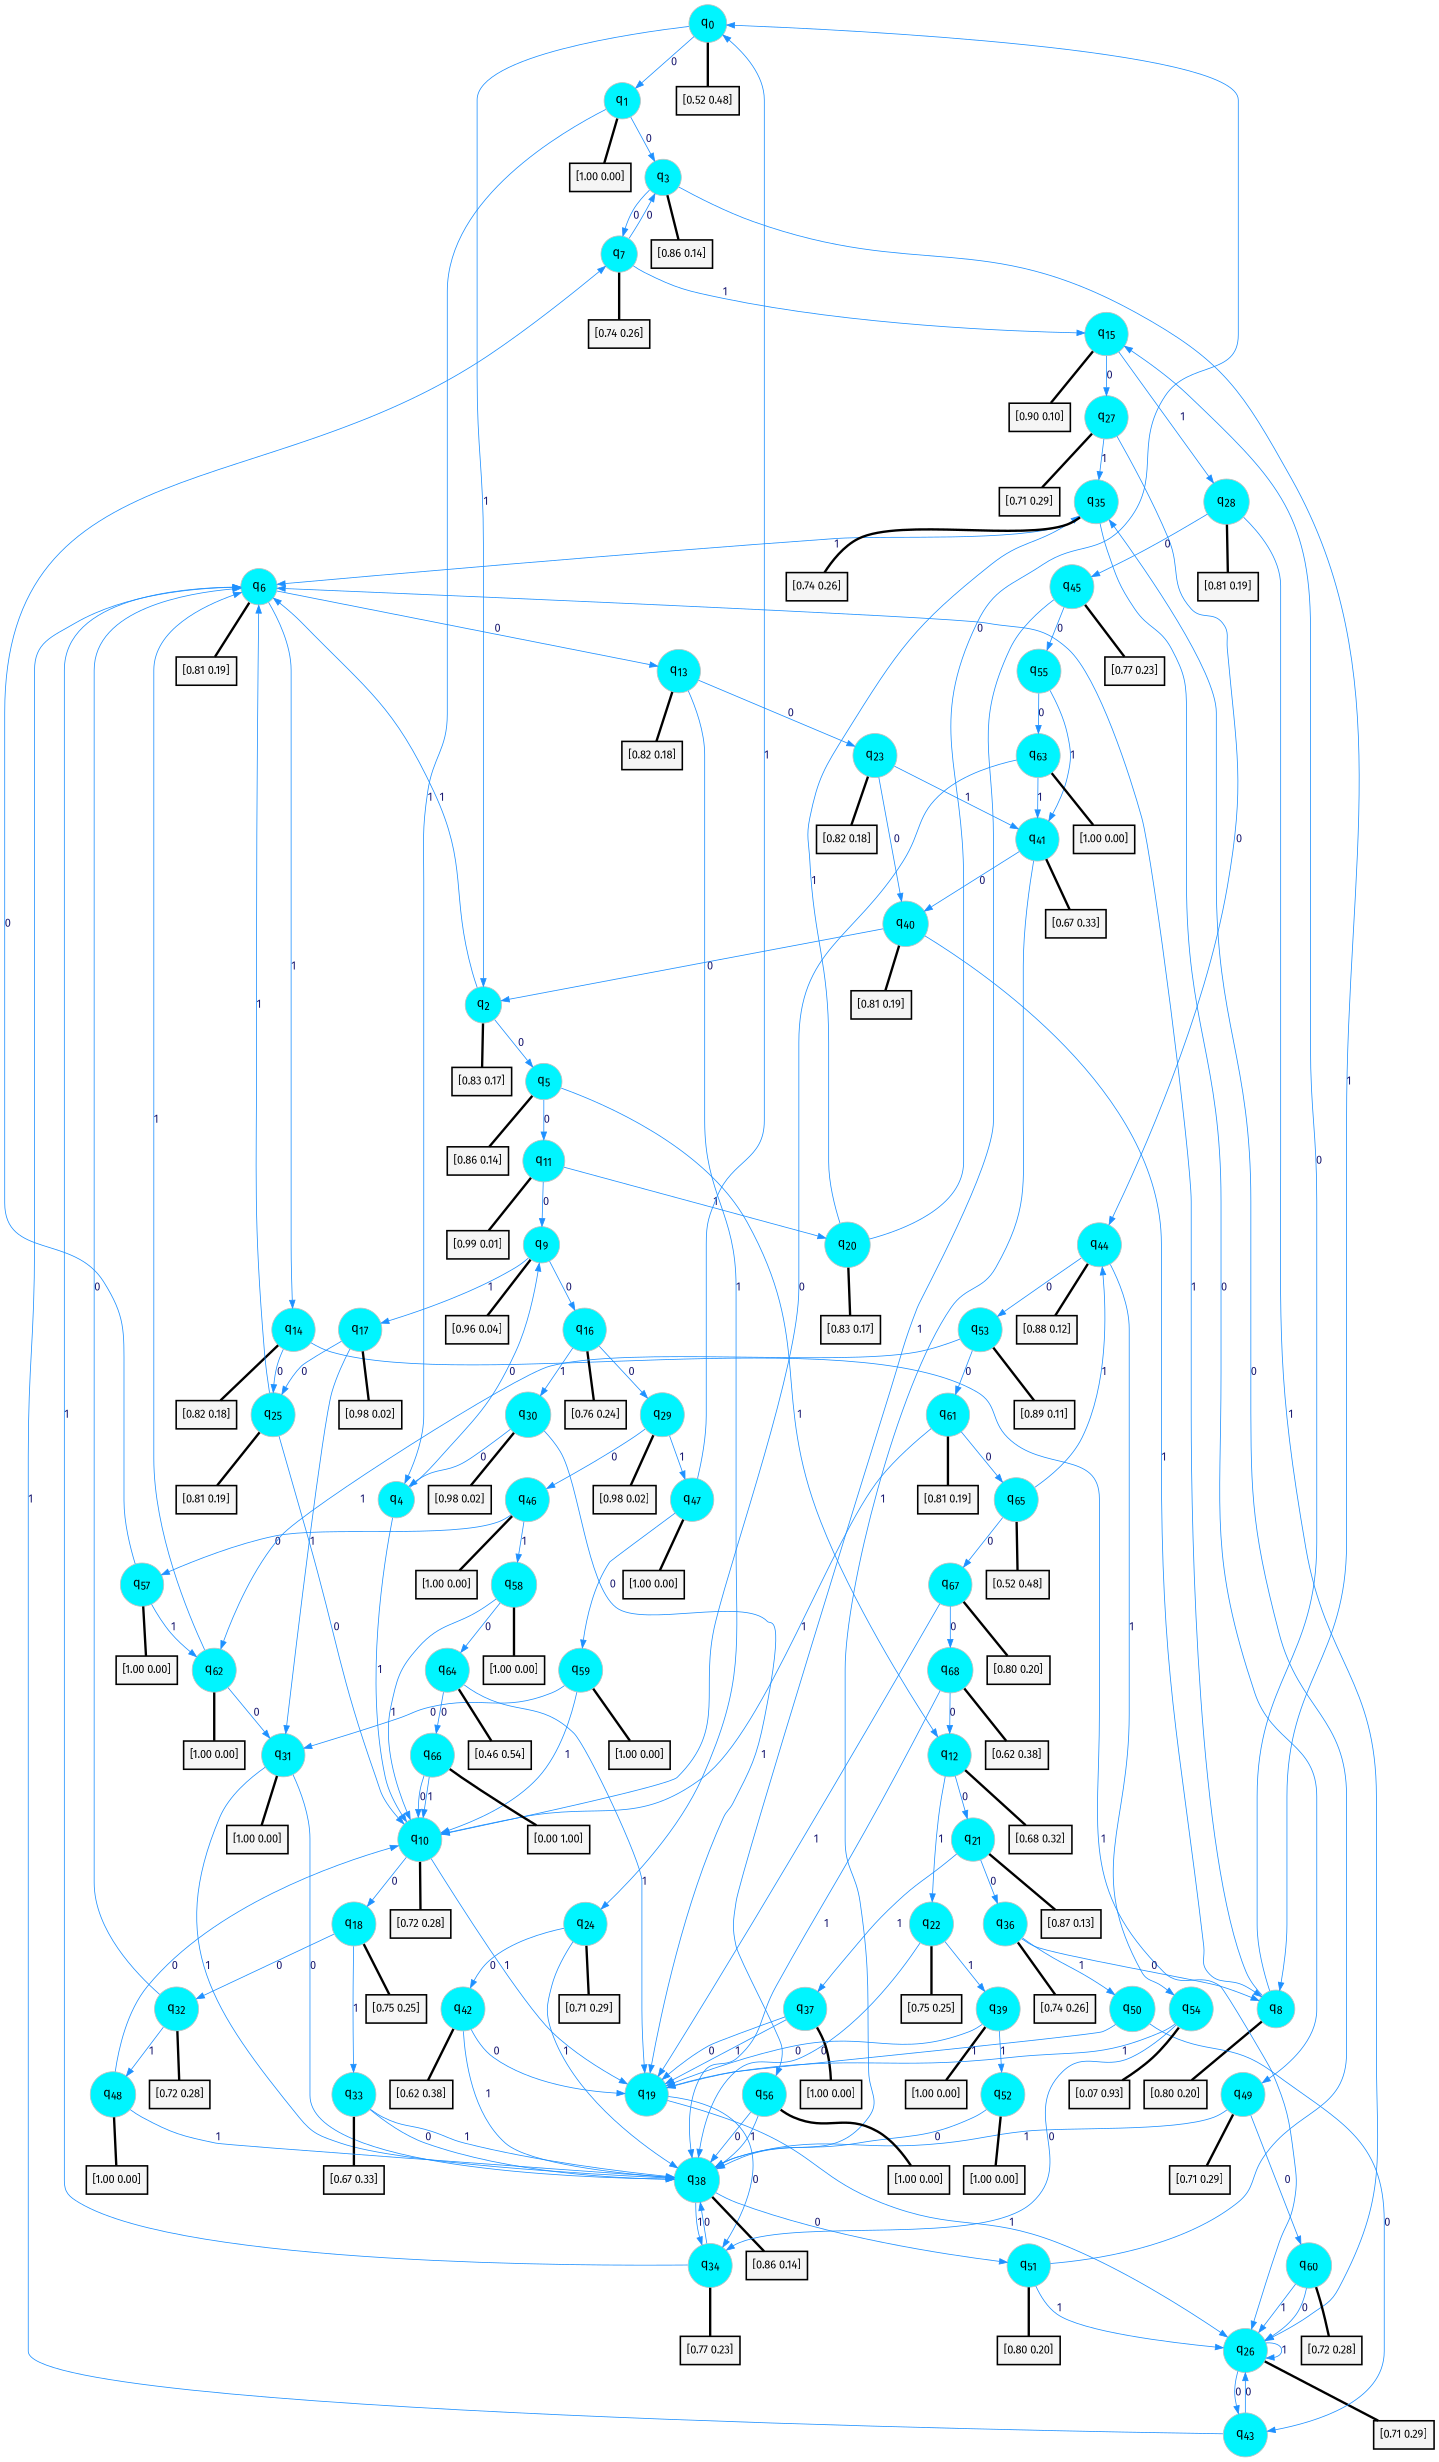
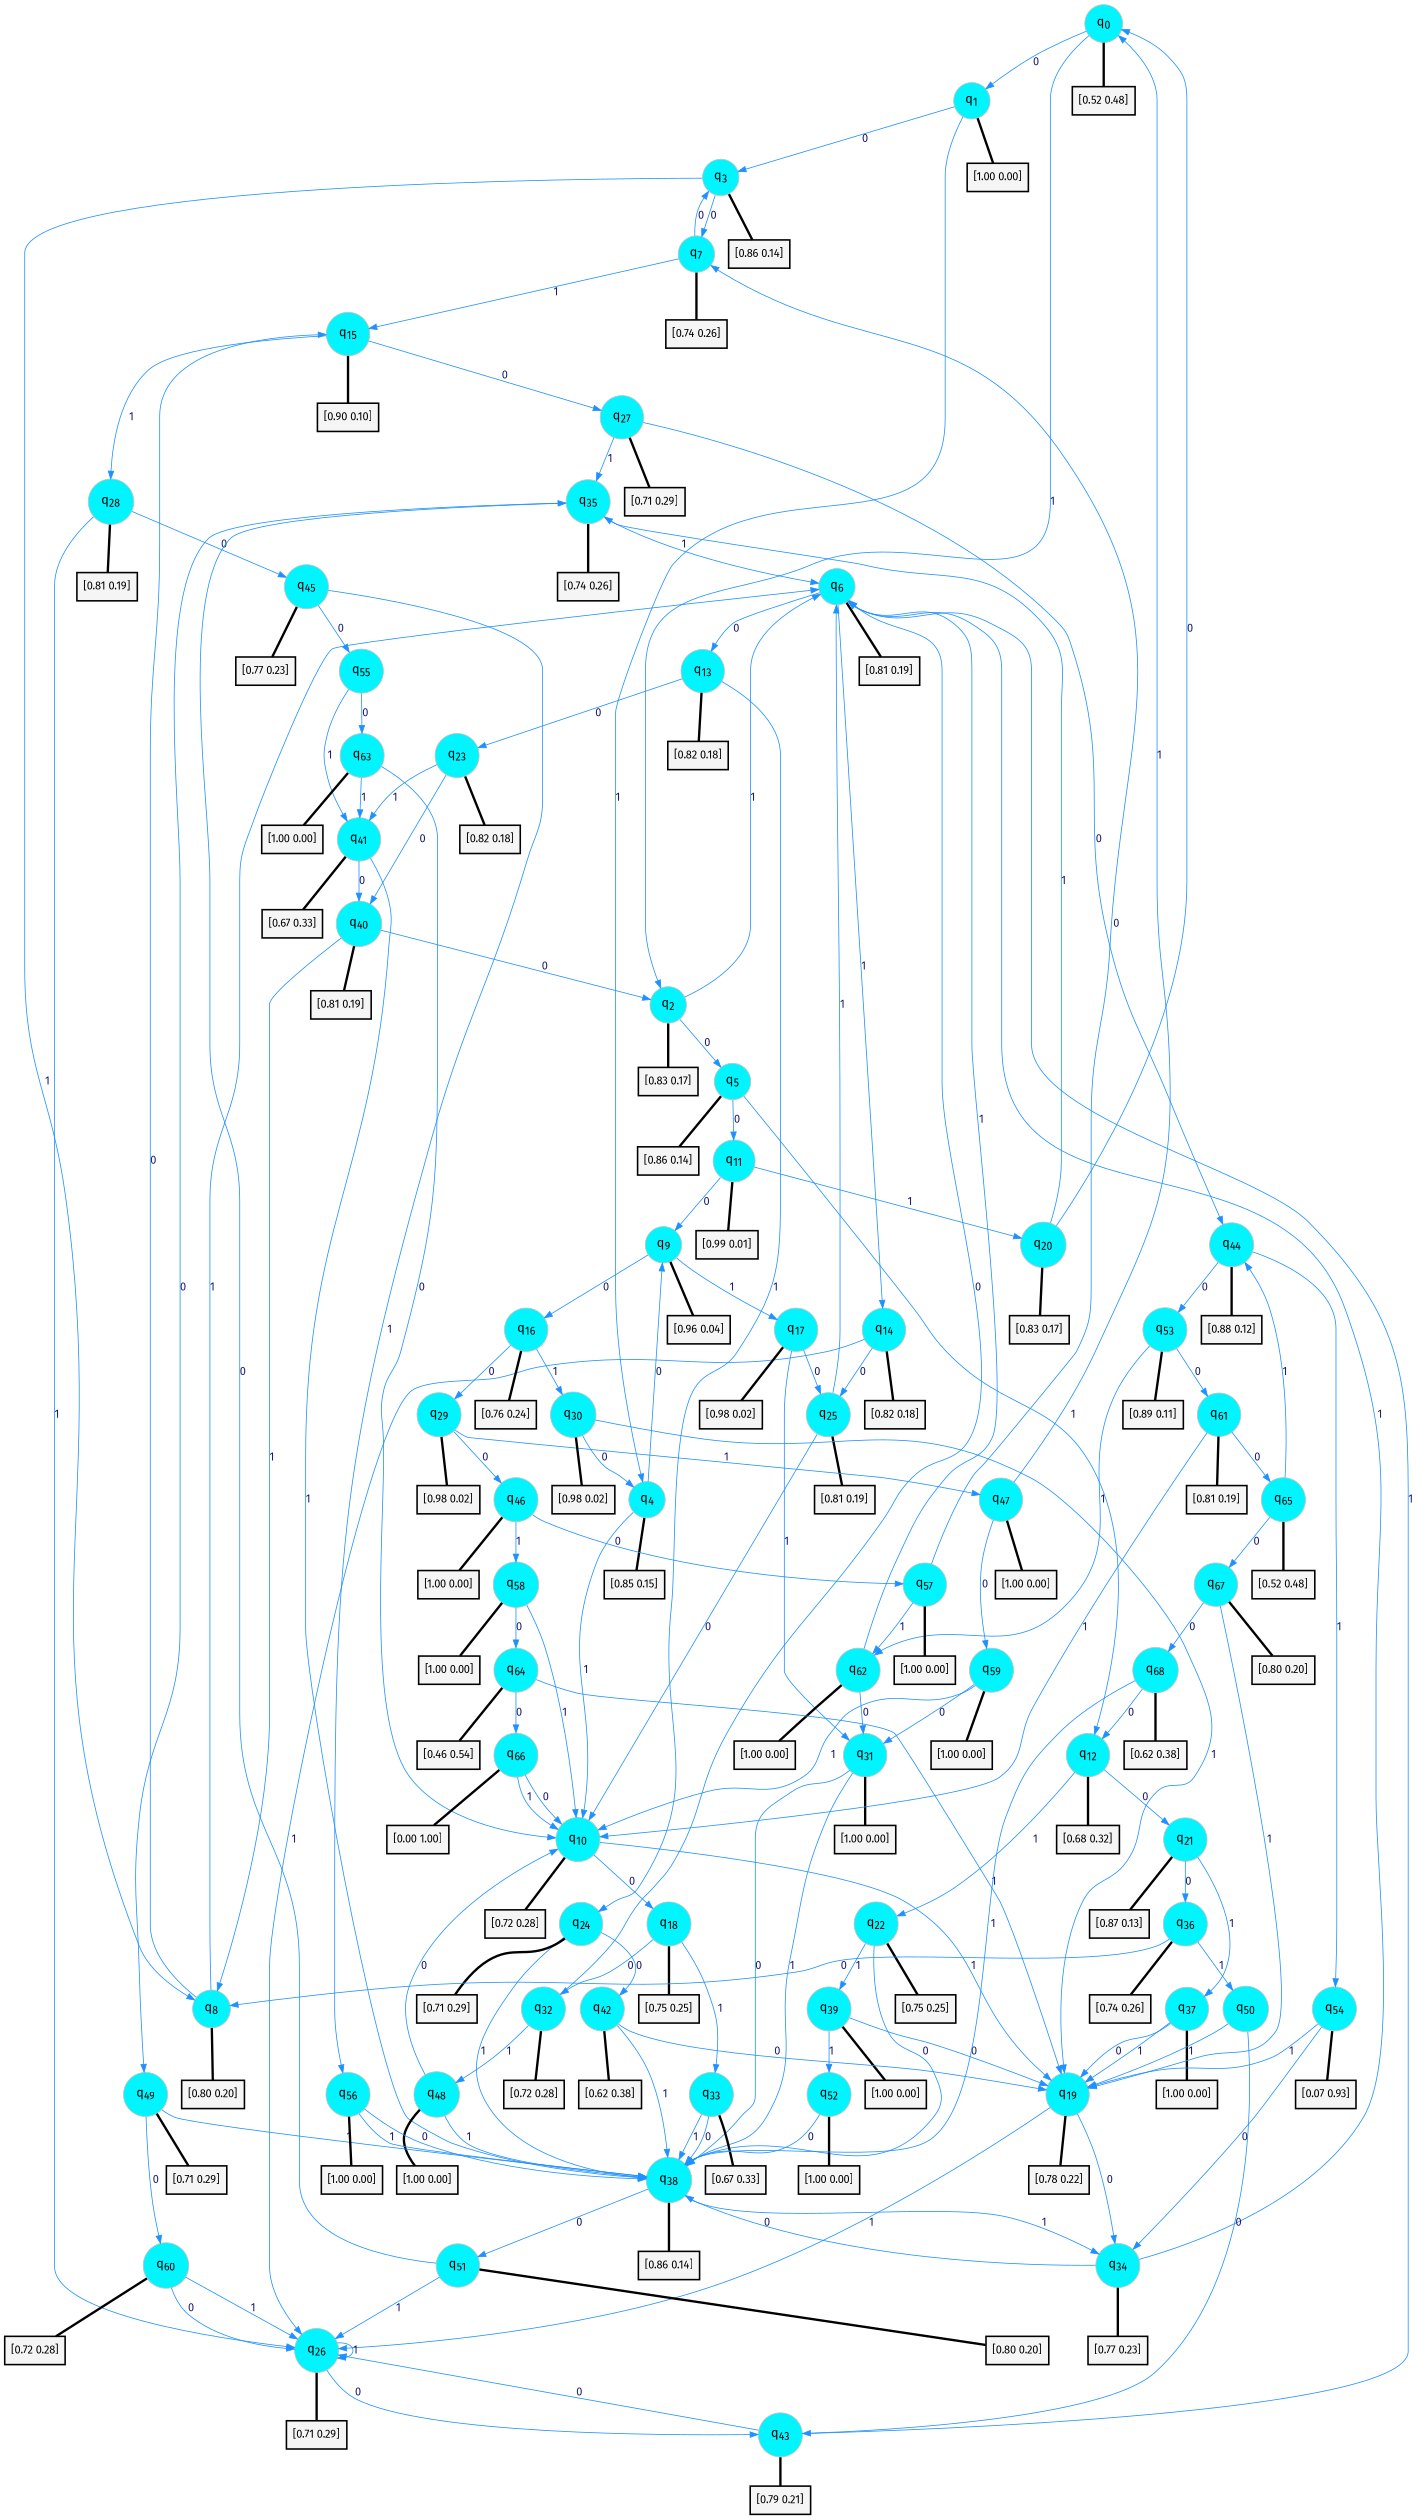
node "[0.85 0.15]": added
node "[0.78 0.22]": added
node "[0.79 0.21]": added
